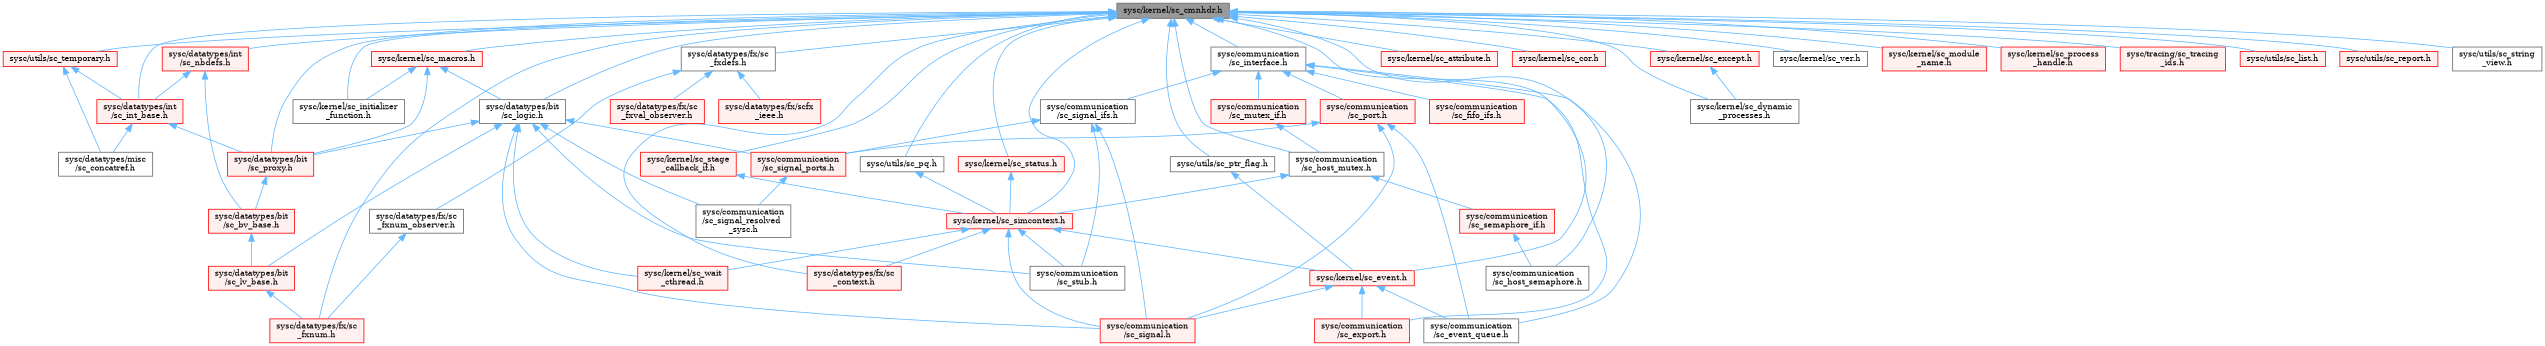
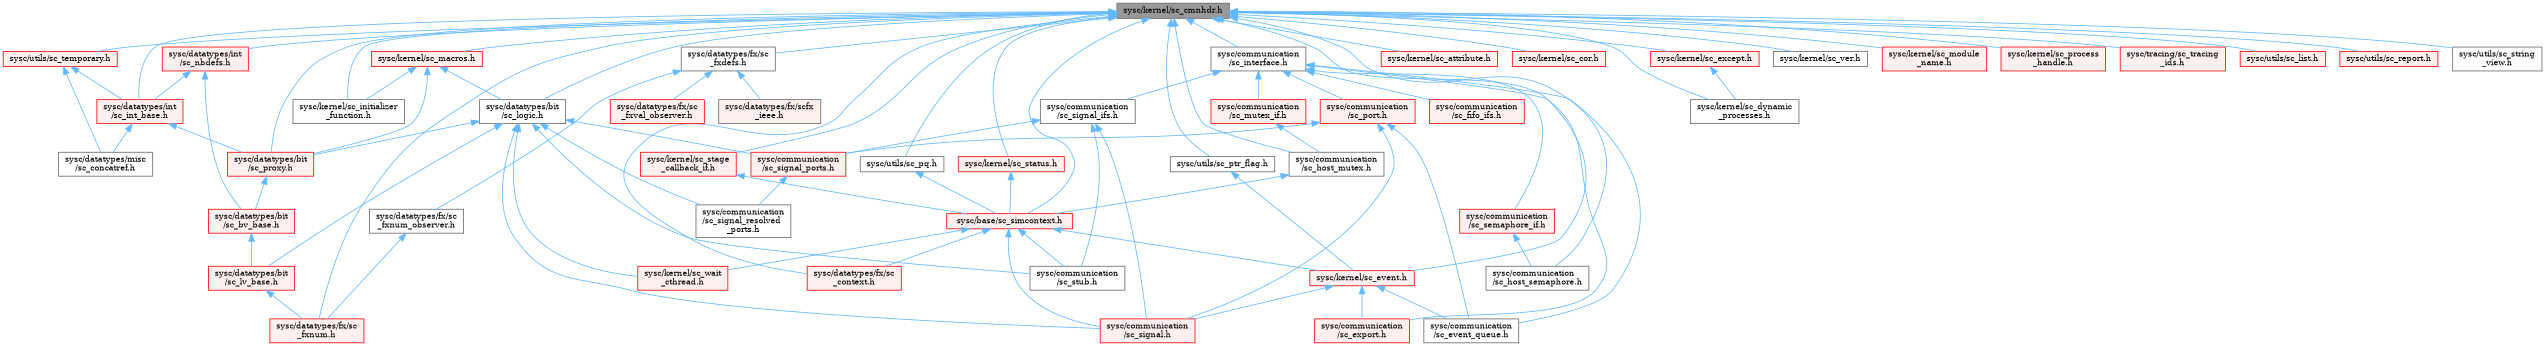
node "sysc/datatypes/fx/scfx _ieee.h": color red -> grey40
edge "sysc/communication /sc_semaphore_if.h" -> "sysc/communication /sc_host_mutex.h": now "sysc/communication /sc_semaphore_if.h" -> "sysc/communication /sc_interface.h"
node "sysc/communication /sc_signal_resolved _sysc.h": label "sysc/communication /sc_signal_resolved _sysc.h" -> "sysc/communication /sc_signal_resolved _ports.h"
node "sysc/kernel/sc_simcontext.h": label "sysc/kernel/sc_simcontext.h" -> "sysc/base/sc_simcontext.h"
